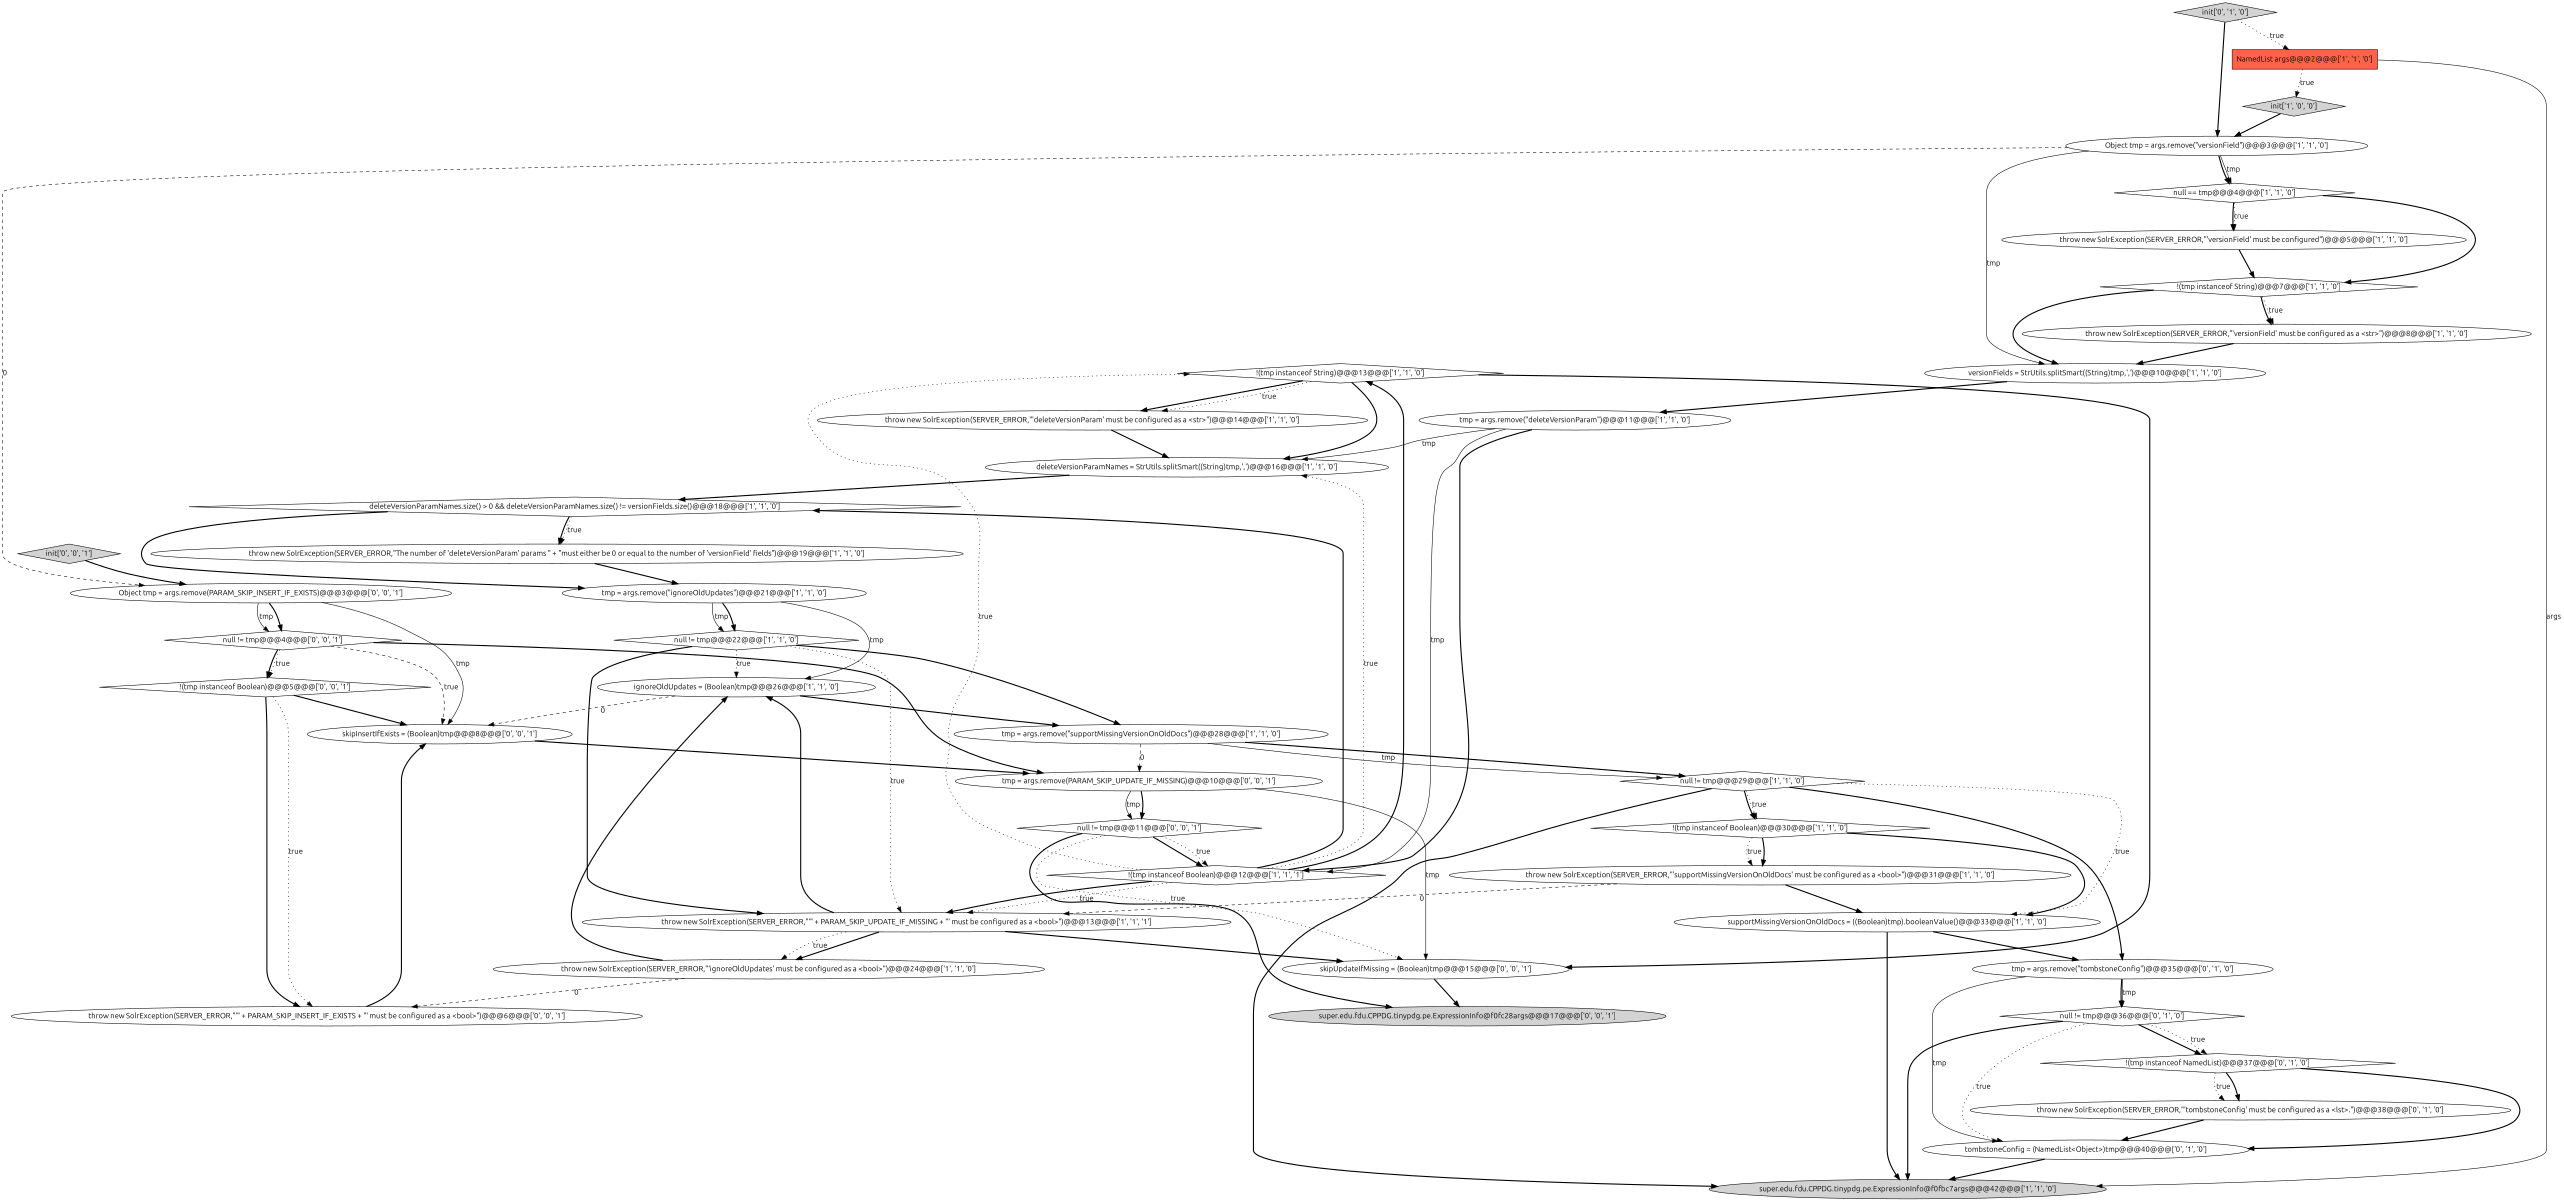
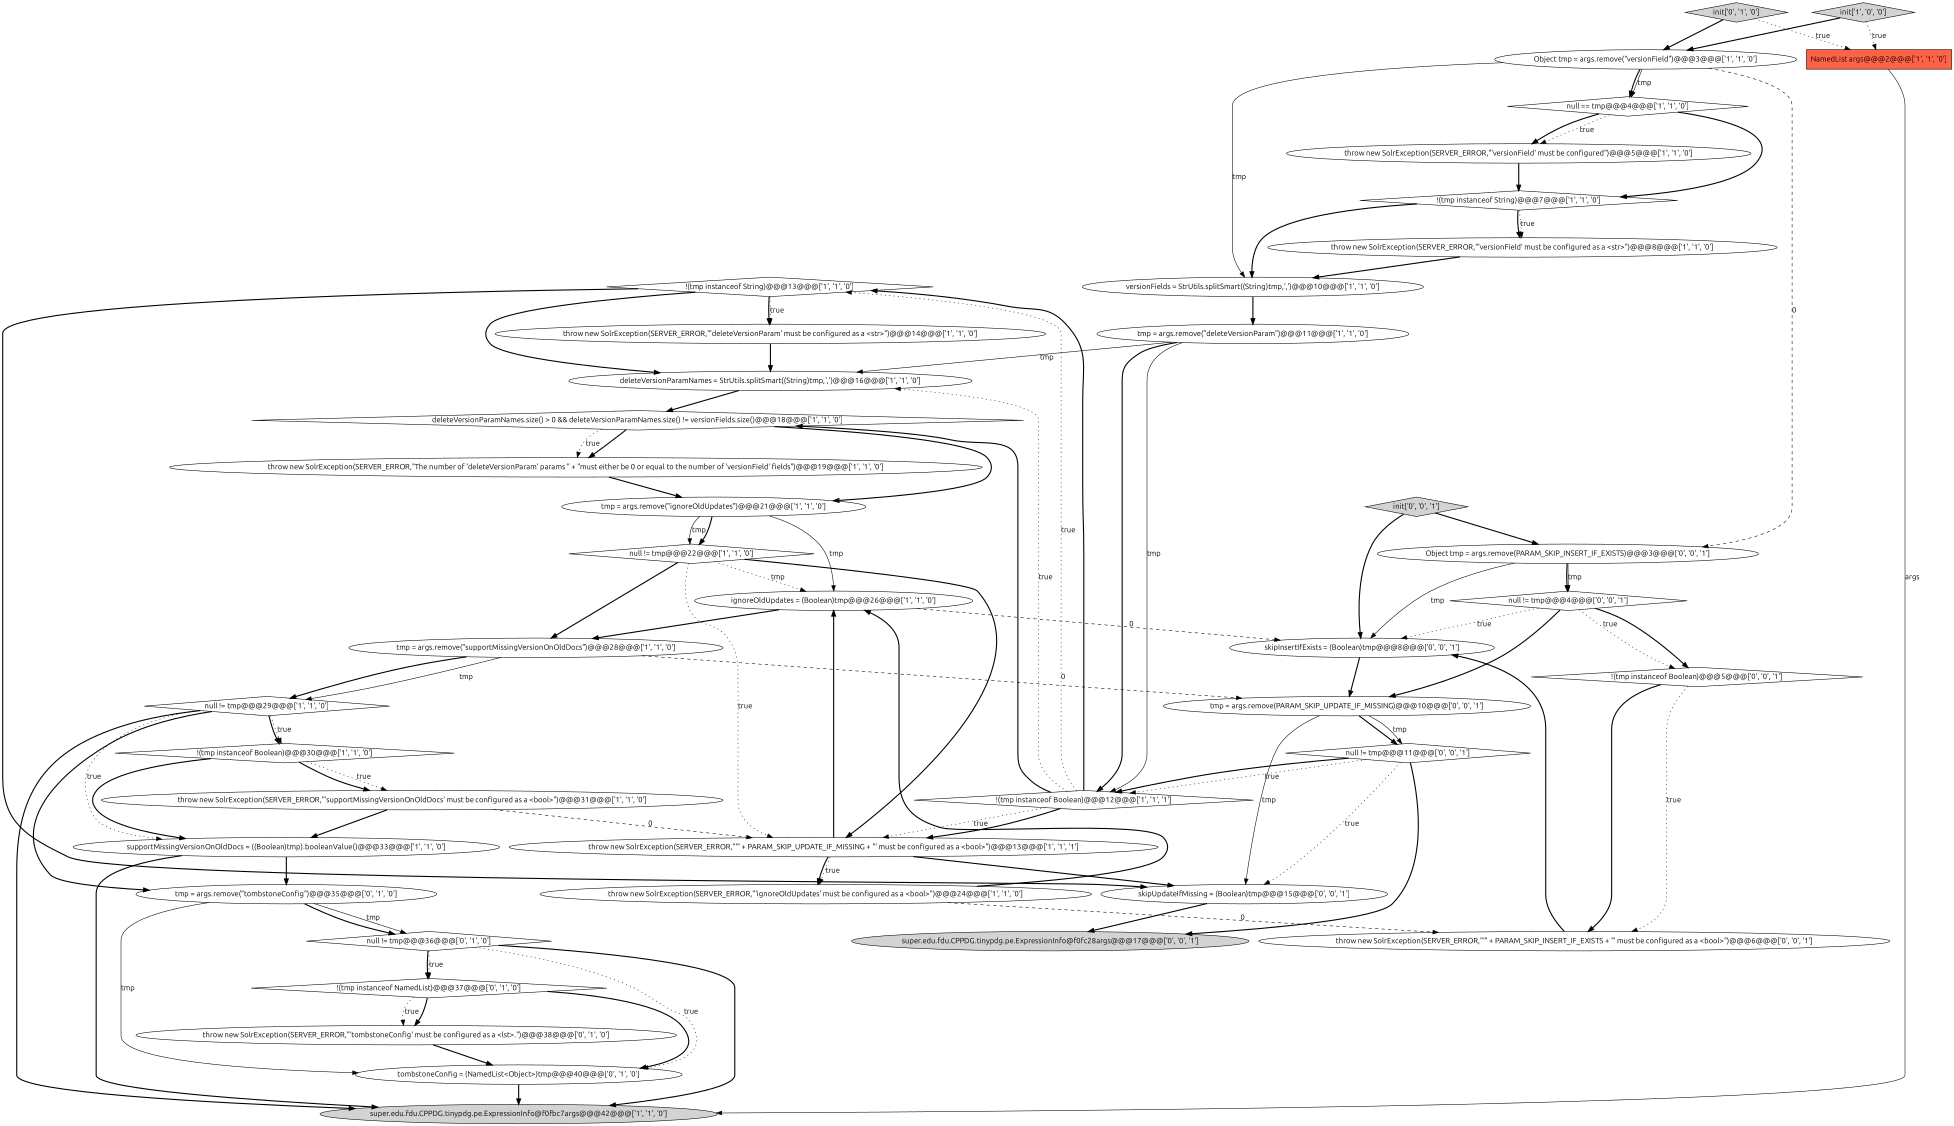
edge "NamedList args@@@2@@@['1', '1', '0']" -> "init['1', '0', '0']": reversed
edge "null != tmp@@@4@@@['0', '0', '1']" -> "skipInsertIfExists = (Boolean)tmp@@@8@@@['0', '0', '1']": style dashed -> dotted
edge "null != tmp@@@22@@@['1', '1', '0']" -> "ignoreOldUpdates = (Boolean)tmp@@@26@@@['1', '1', '0']": label "true" -> "tmp"
edge "!(tmp instanceof Boolean)@@@5@@@['0', '0', '1']" -> "skipInsertIfExists = (Boolean)tmp@@@8@@@['0', '0', '1']": now "init['0', '0', '1']" -> "skipInsertIfExists = (Boolean)tmp@@@8@@@['0', '0', '1']"
